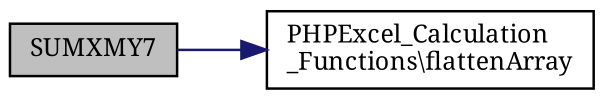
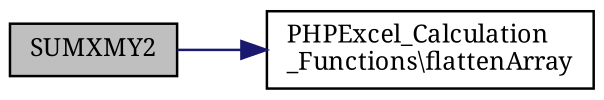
node "SUMXMY7": label "SUMXMY7" -> "SUMXMY2"
